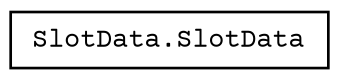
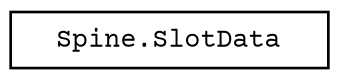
node "SlotData.SlotData": label "SlotData.SlotData" -> "Spine.SlotData"
